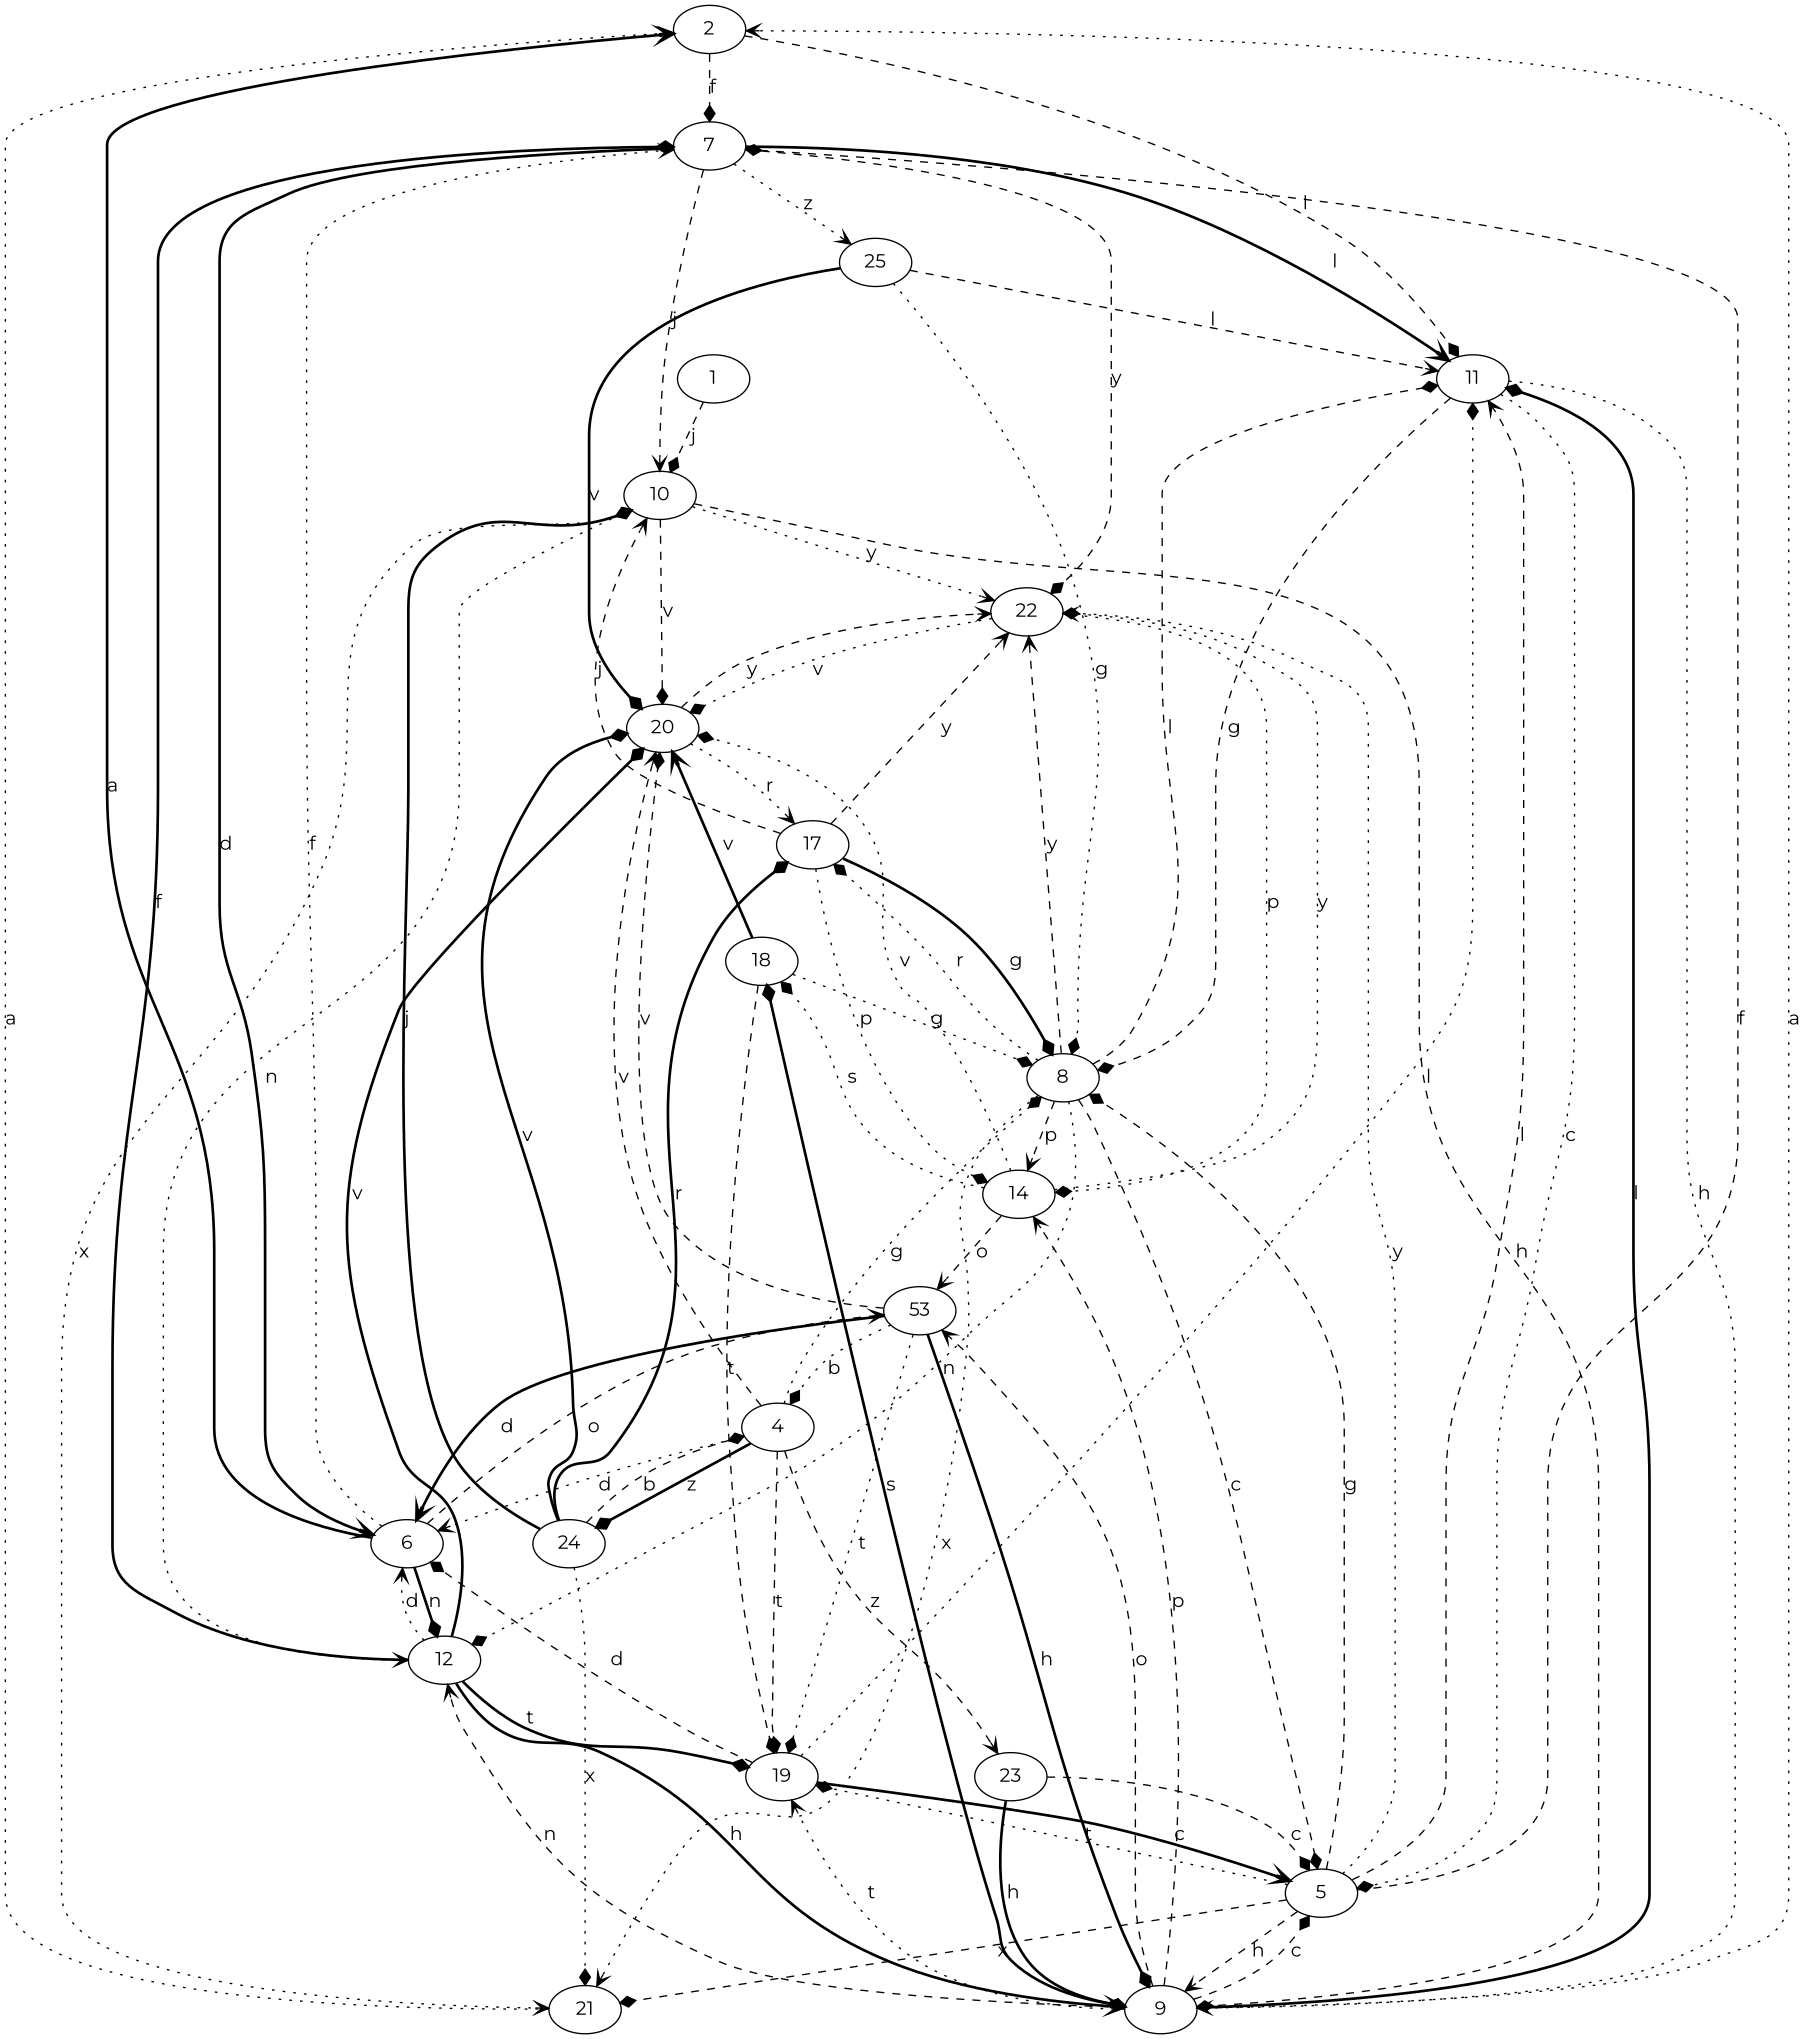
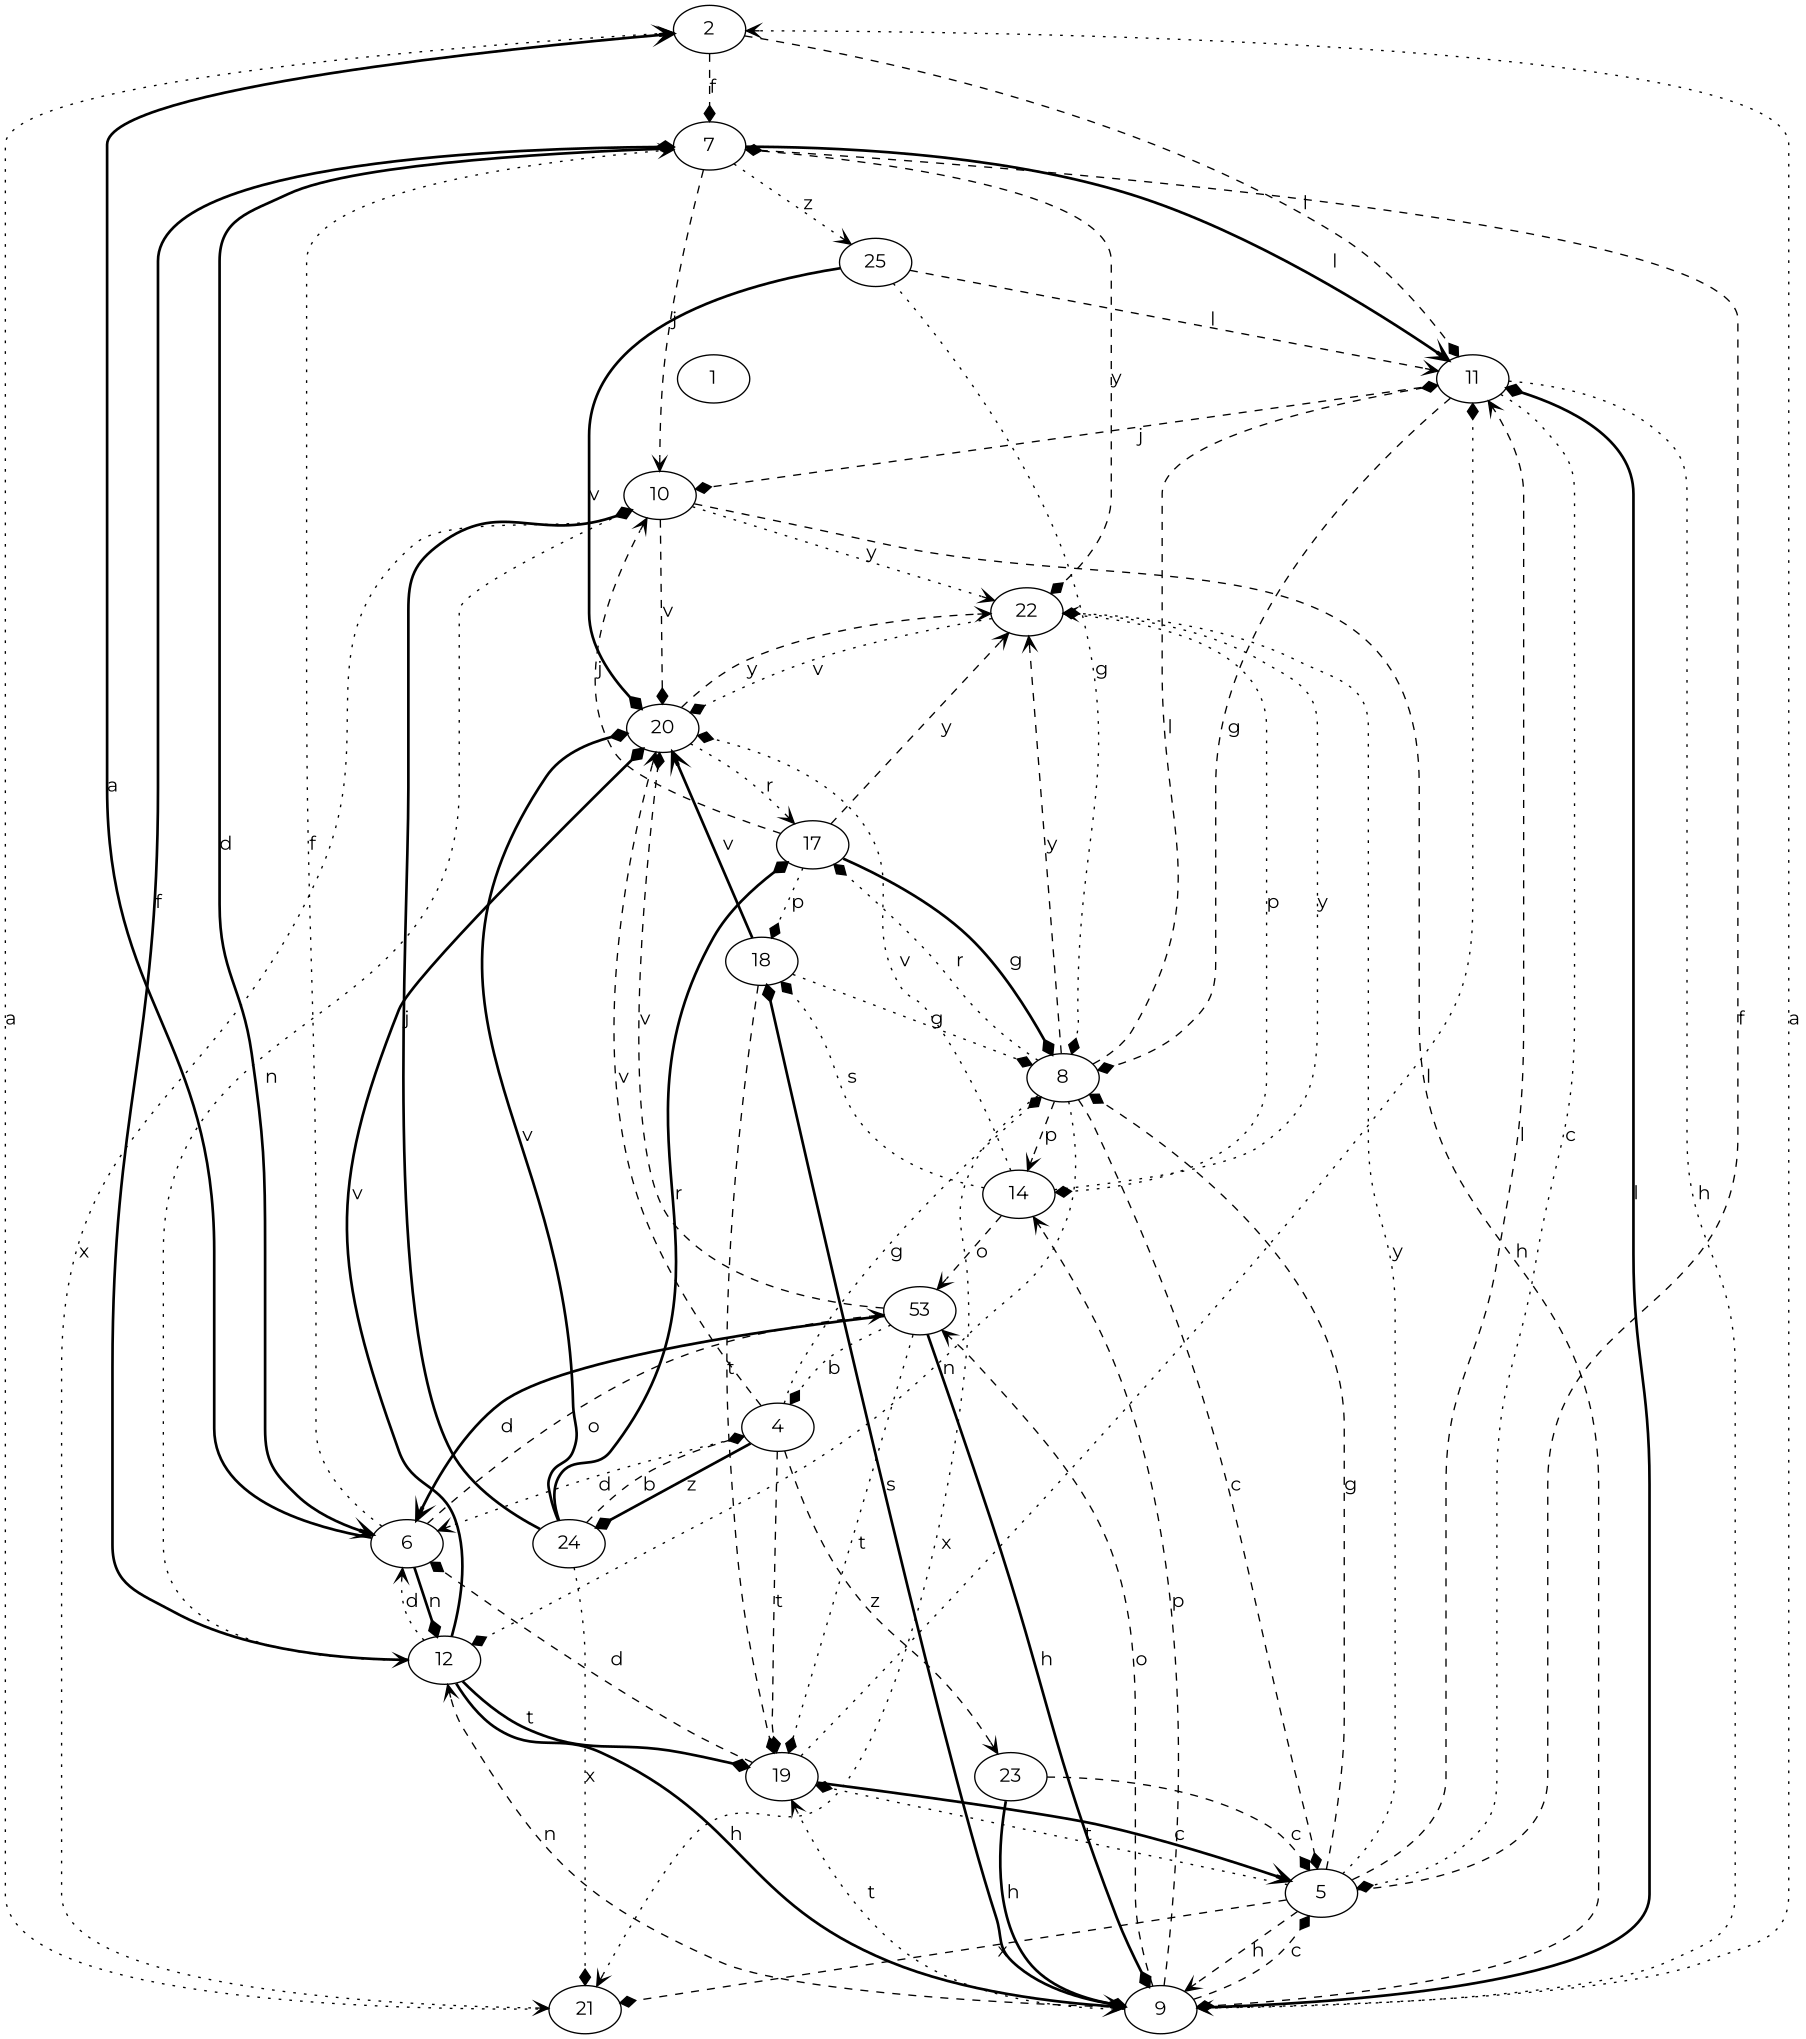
edge "1" -> "10": now "11" -> "10"
edge "17" -> "14": now "17" -> "18"
